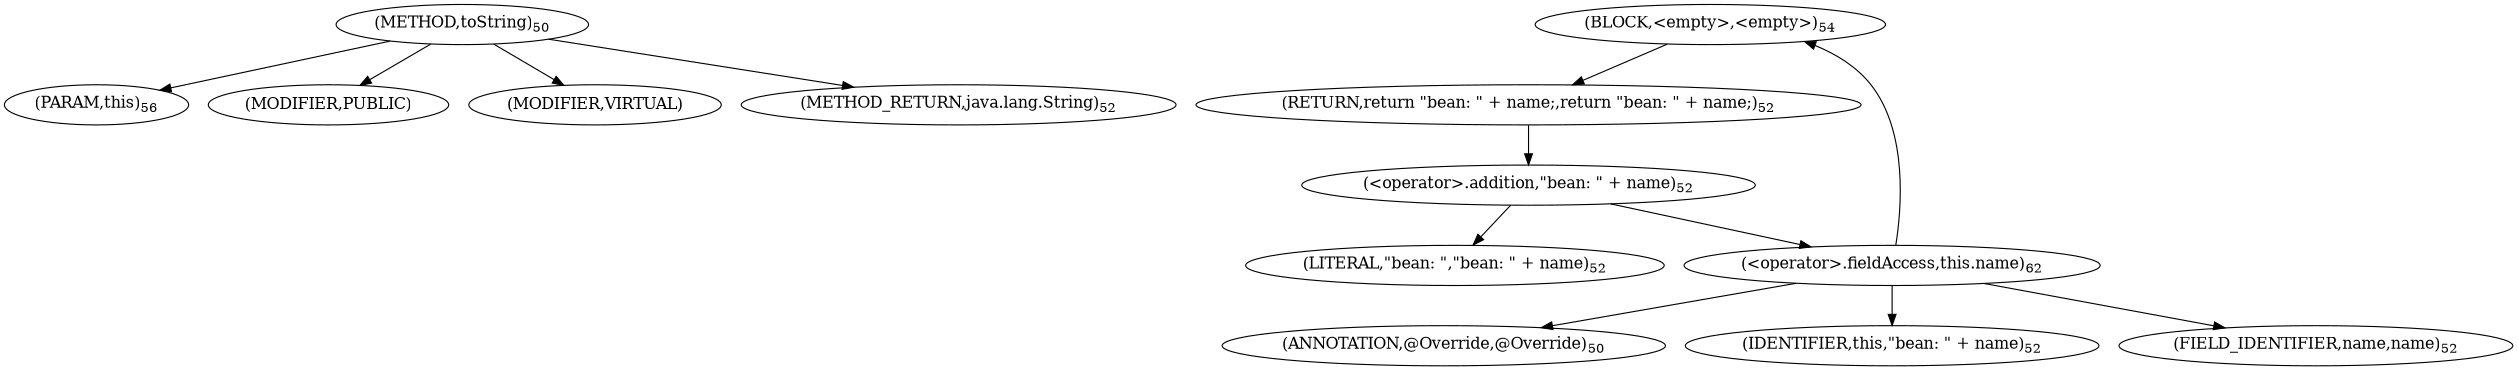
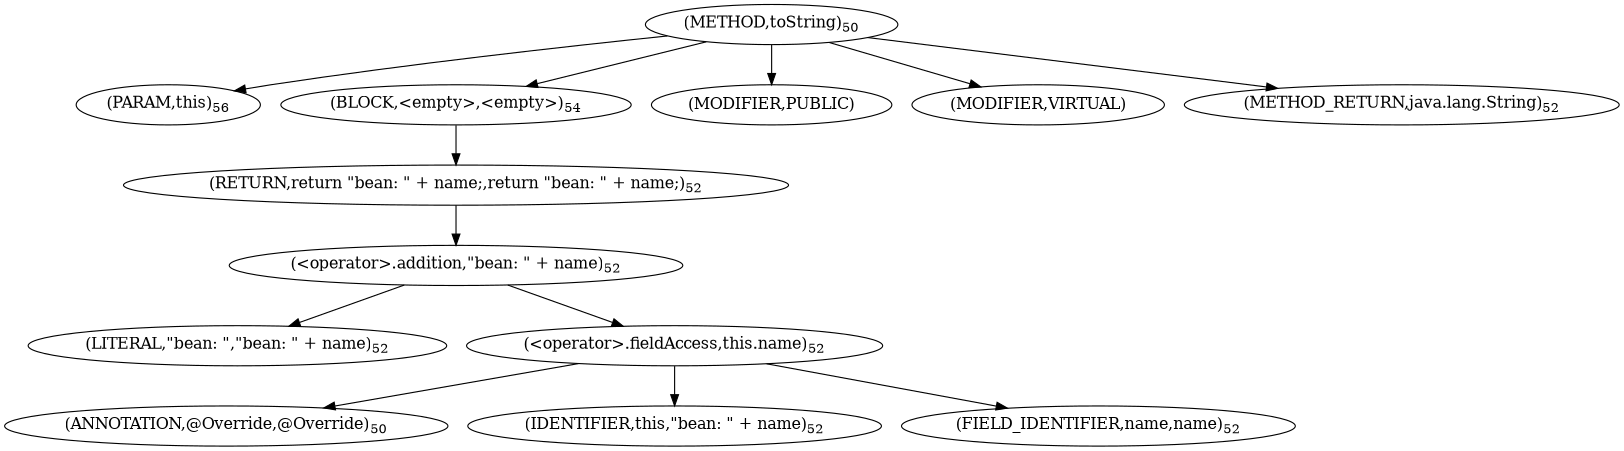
edge "(<operator>.fieldAccess,this.name)" -> "(BLOCK,<empty>,<empty>)": now "(METHOD,toString)" -> "(BLOCK,<empty>,<empty>)"
node "(<operator>.fieldAccess,this.name)": text "62" -> "52"
